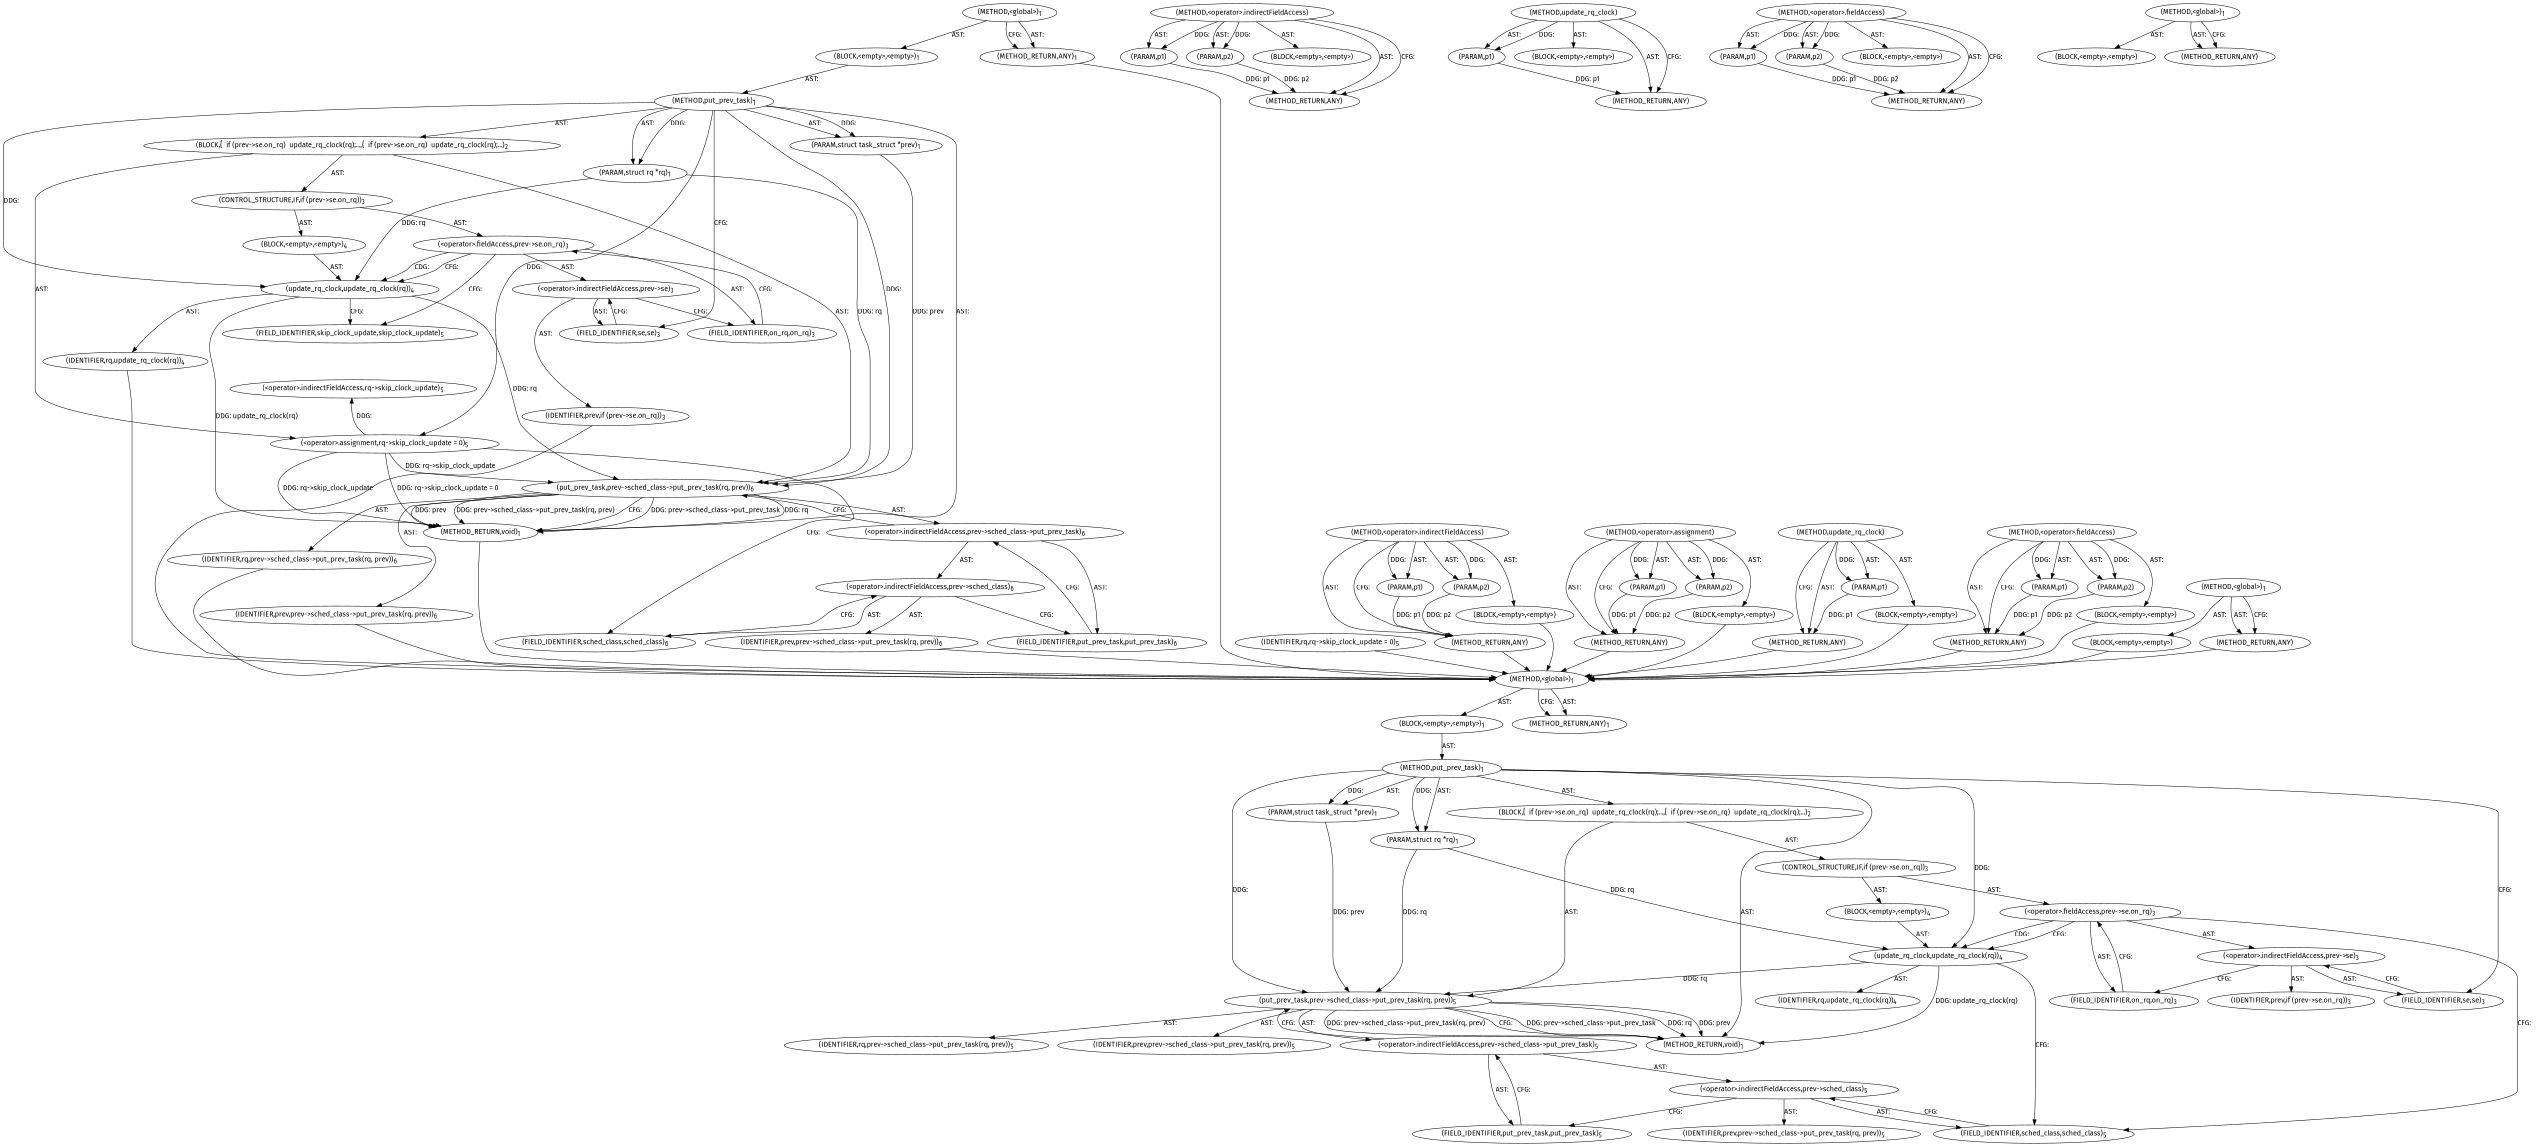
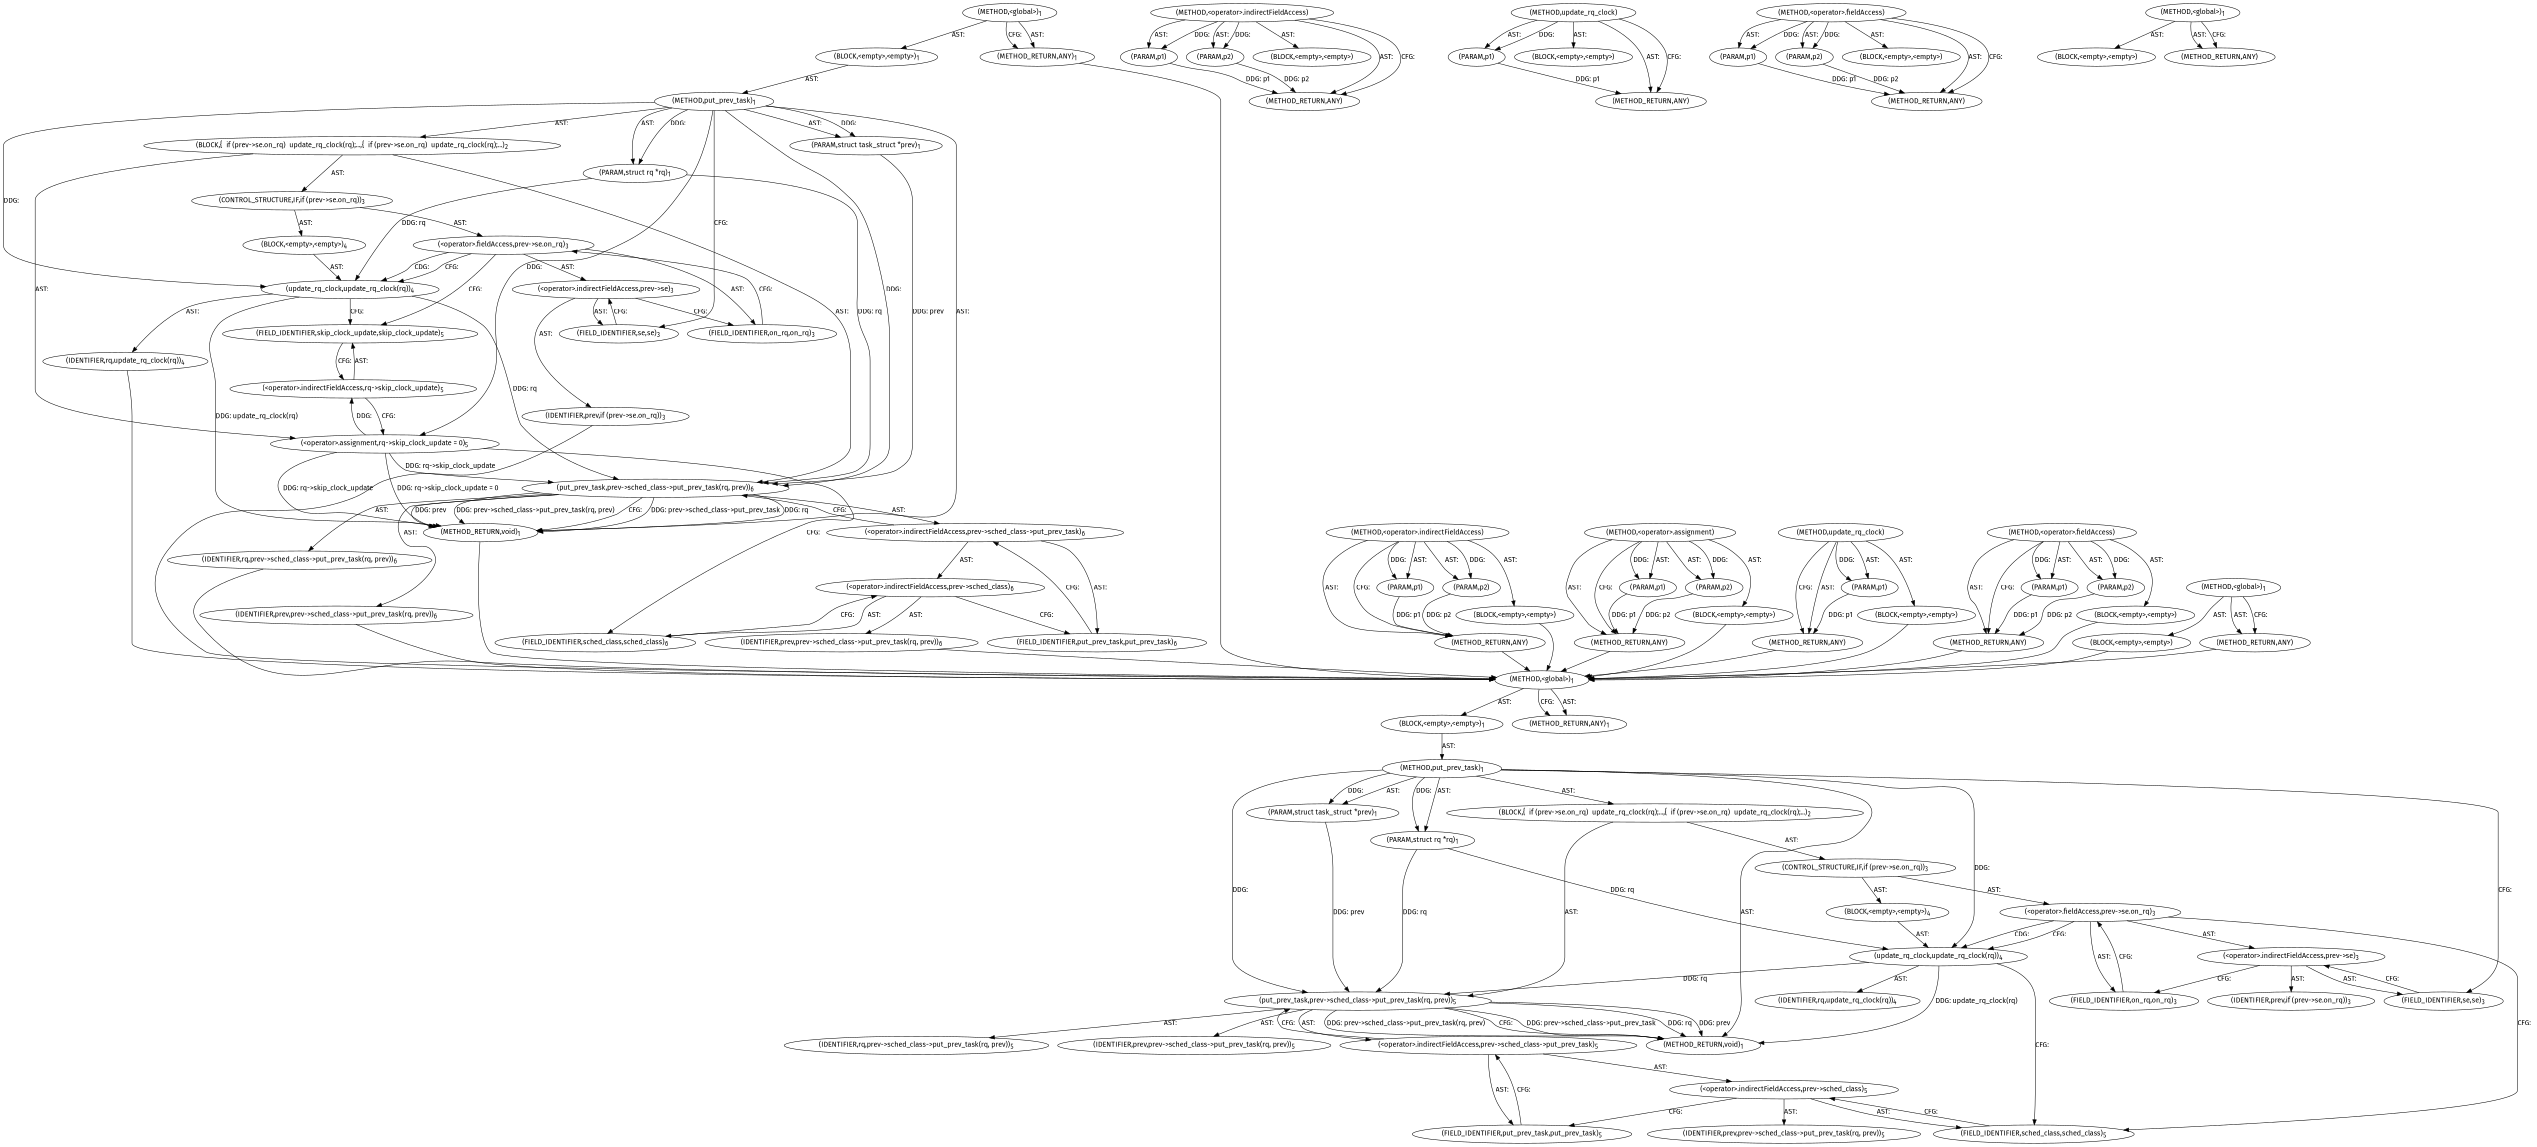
edge "(FIELD_IDENTIFIER,skip_clock_update,skip_clock_update)" -> "(<operator>.indirectFieldAccess,rq->skip_clock_update)": added, label "CFG:"
edge "(<operator>.indirectFieldAccess,rq->skip_clock_update)" -> "(FIELD_IDENTIFIER,skip_clock_update,skip_clock_update)": added, label "AST:"
edge "(<operator>.indirectFieldAccess,rq->skip_clock_update)" -> "(<operator>.assignment,rq->skip_clock_update = 0)": added, label "CFG:"
node "(IDENTIFIER,rq,rq->skip_clock_update = 0)": removed
